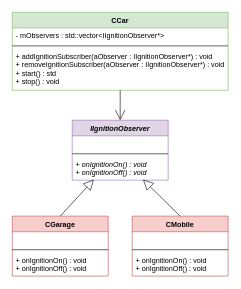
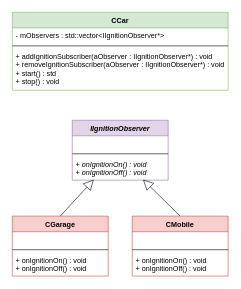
edge "+ addIgnitionSubscriber(aObserver : IIgnitionObserver*) : void + removeIgnitionSubscriber(aObserver : IIgnitionObserver*) : void + start() : std + stop() : void" -> "IIgnitionObserver": removed
